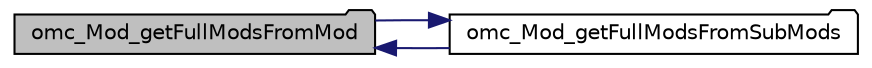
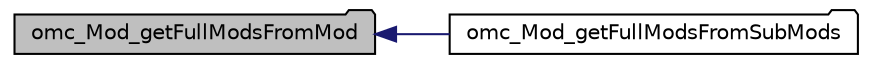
edge "omc_Mod_getFullModsFromMod" -> "omc_Mod_getFullModsFromSubMods": removed
